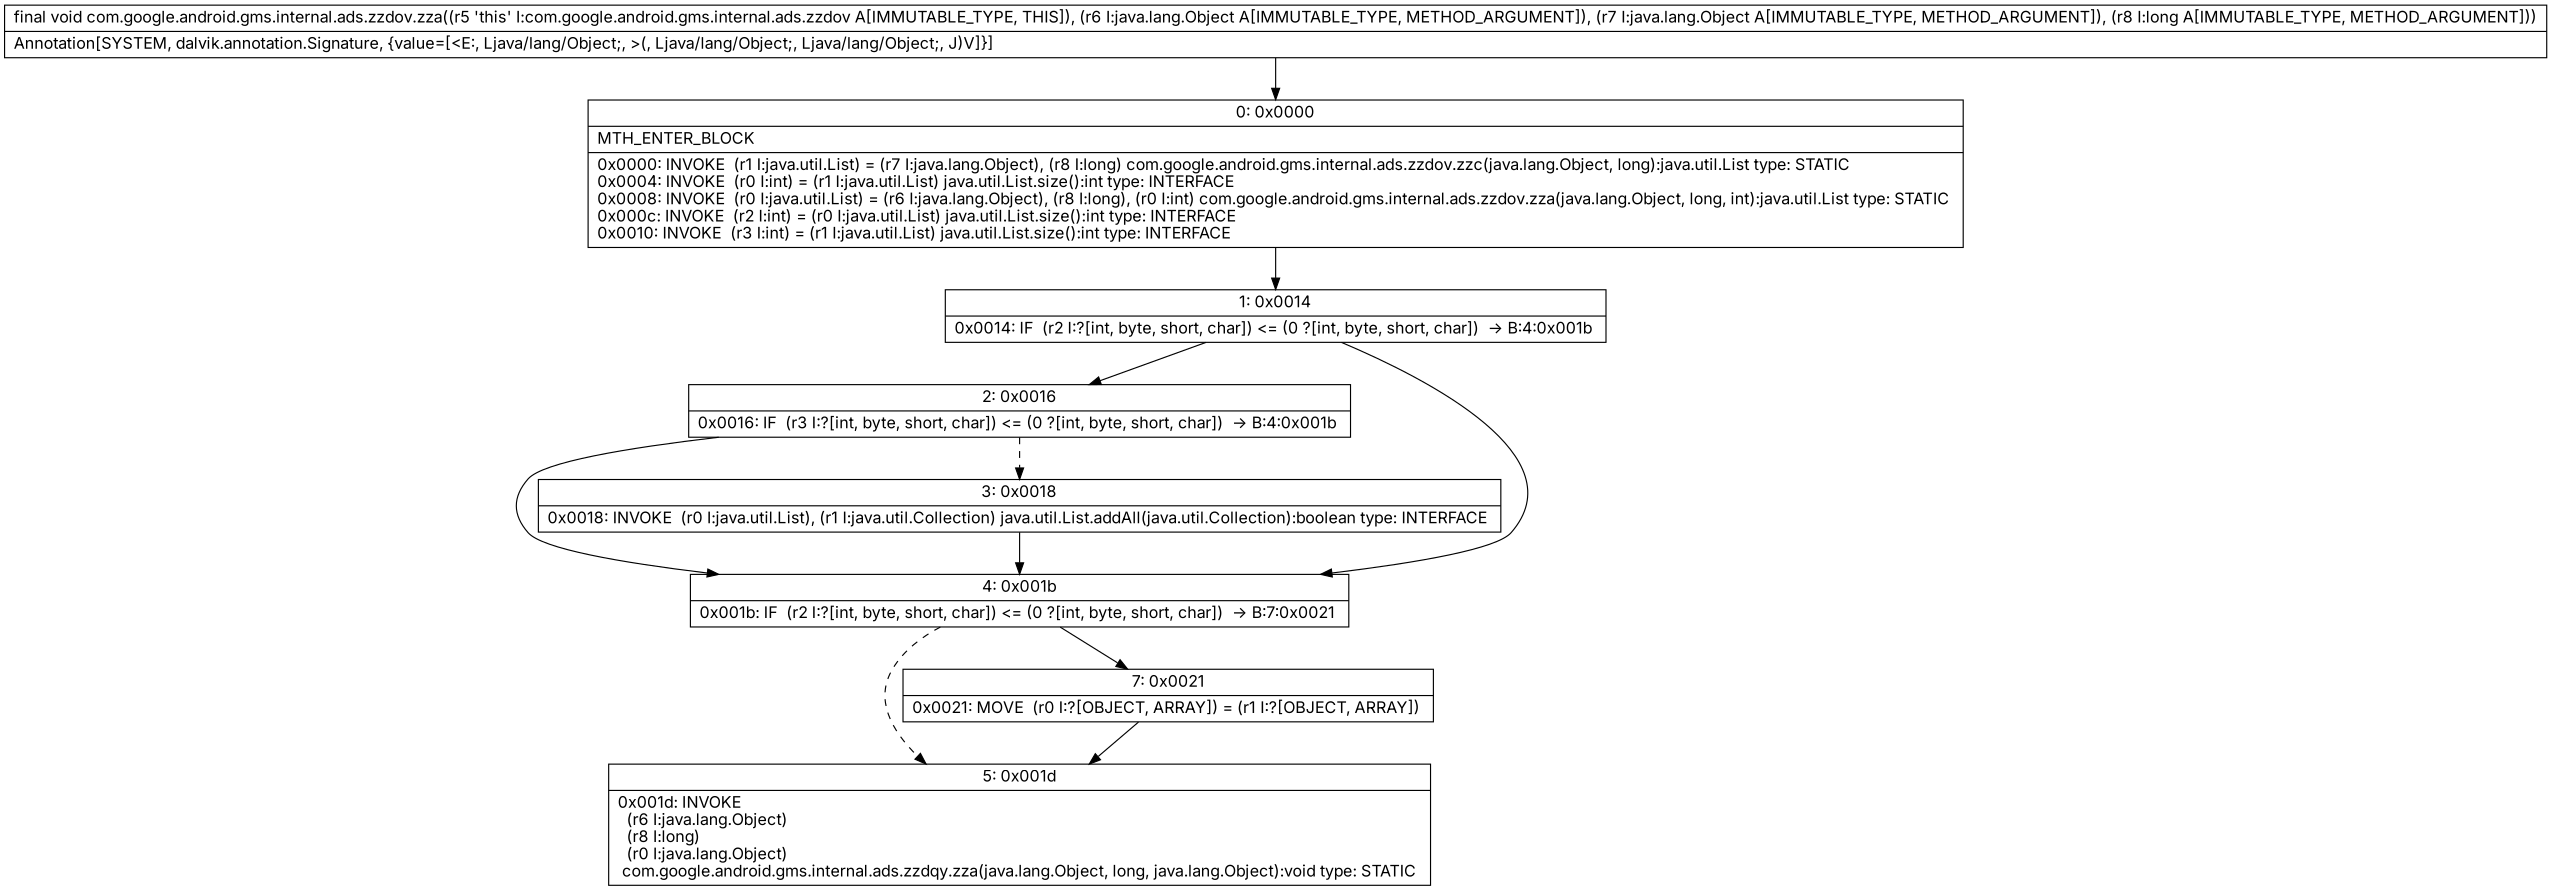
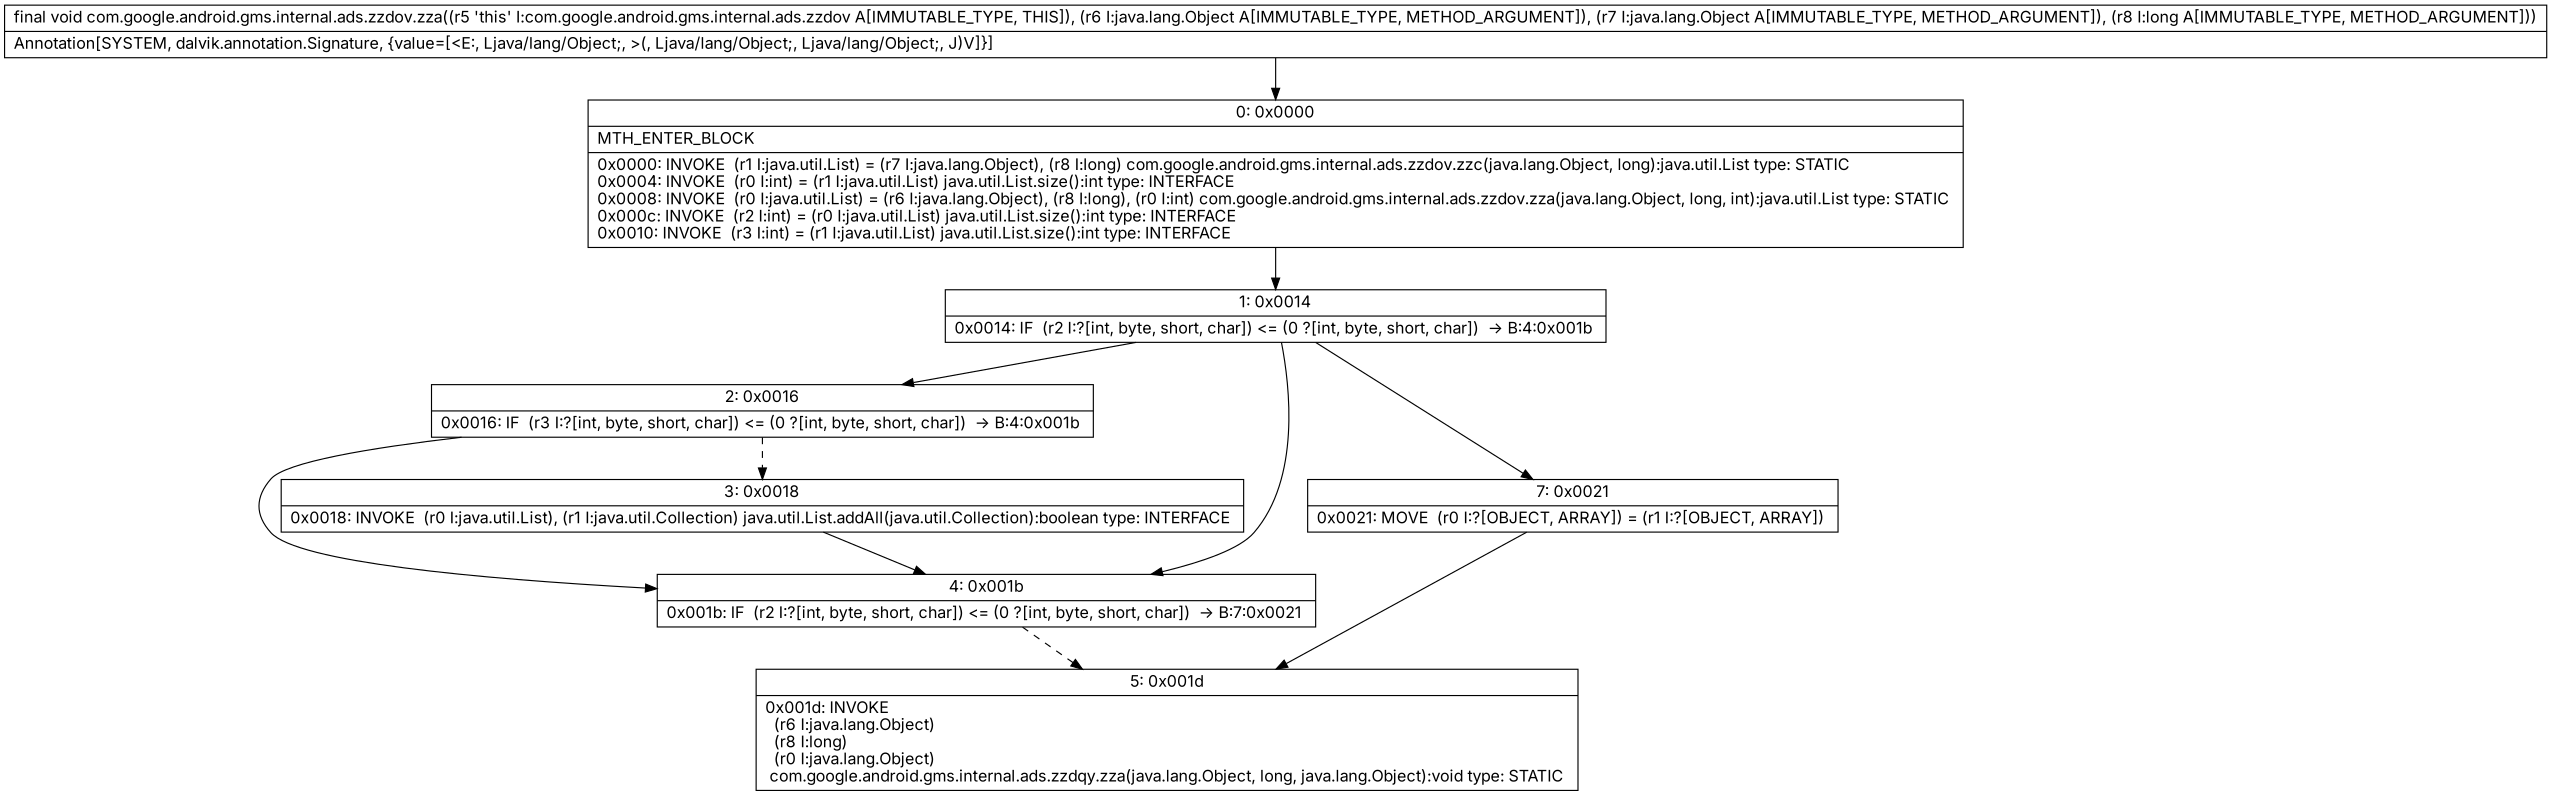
edge "4: 0x001b" -> "7: 0x0021": now "1: 0x0014" -> "7: 0x0021"
